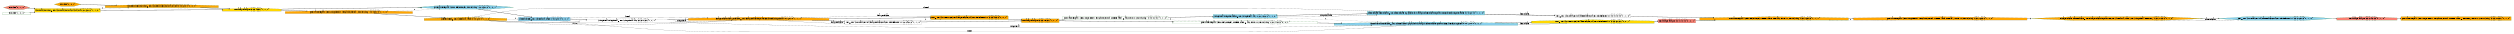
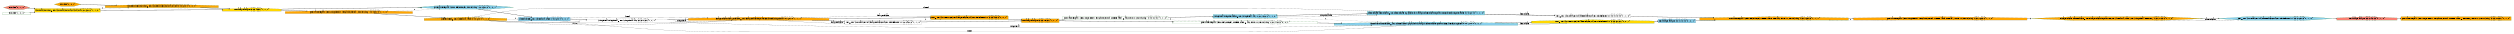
node "stmt.analyze(analyzer)@@@14@@@['0', '0', '1']": fillcolor salmon -> skyblue
